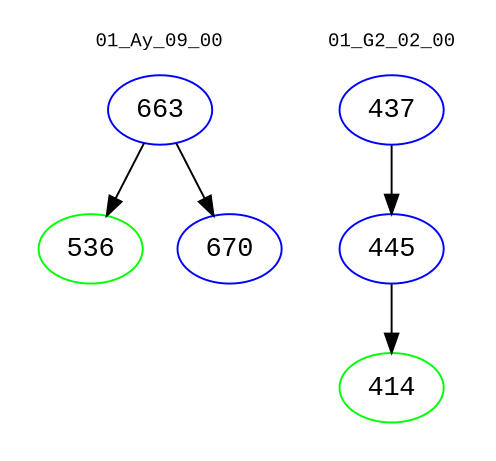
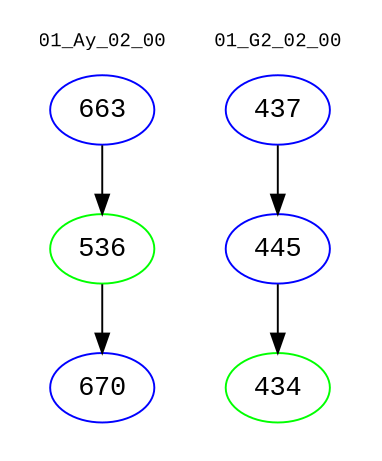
cluster "01_Ay_09_00": label "01_Ay_09_00" -> "01_Ay_02_00"
edge "663" -> "670": now "536" -> "670"
node "414": label "414" -> "434"
